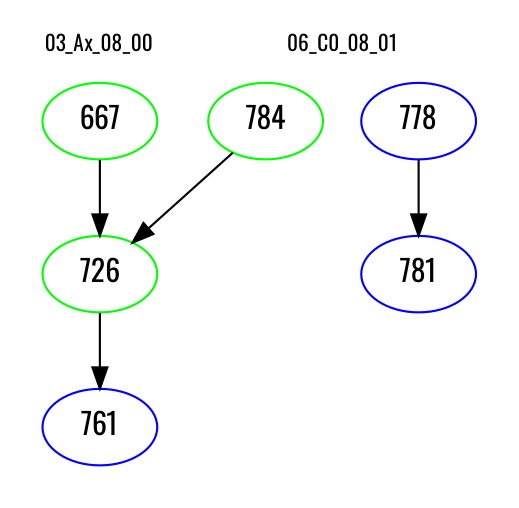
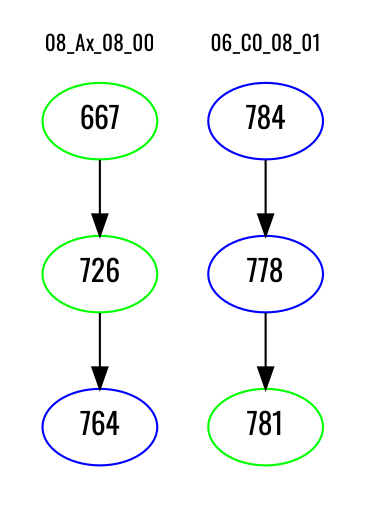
cluster "03_Ax_08_00": label "03_Ax_08_00" -> "08_Ax_08_00"
node "784": color green -> blue
edge "784" -> "726": now "784" -> "778"
node "781": color blue -> green
node "761": label "761" -> "764"
